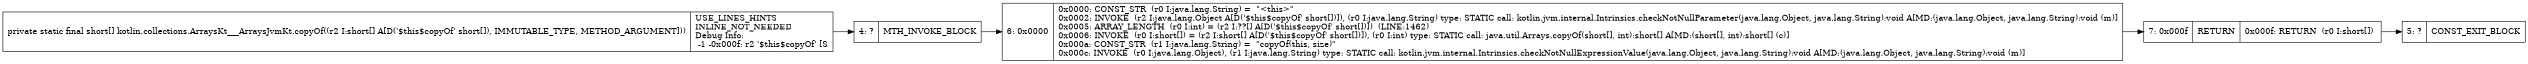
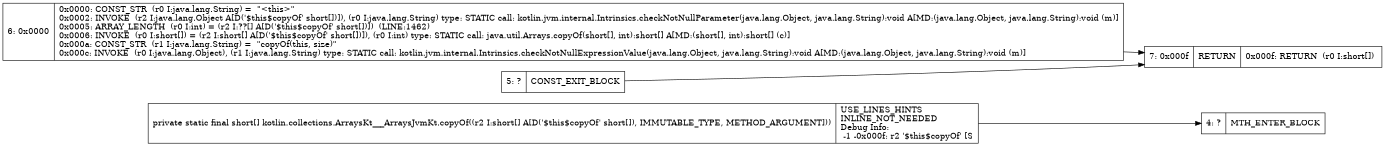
node "4: ?": text "MTH_INVOKE_BLOCK" -> "MTH_ENTER_BLOCK"
edge "4: ?" -> "6: 0x0000": removed
edge "7: 0x000f" -> "5: ?": reversed
